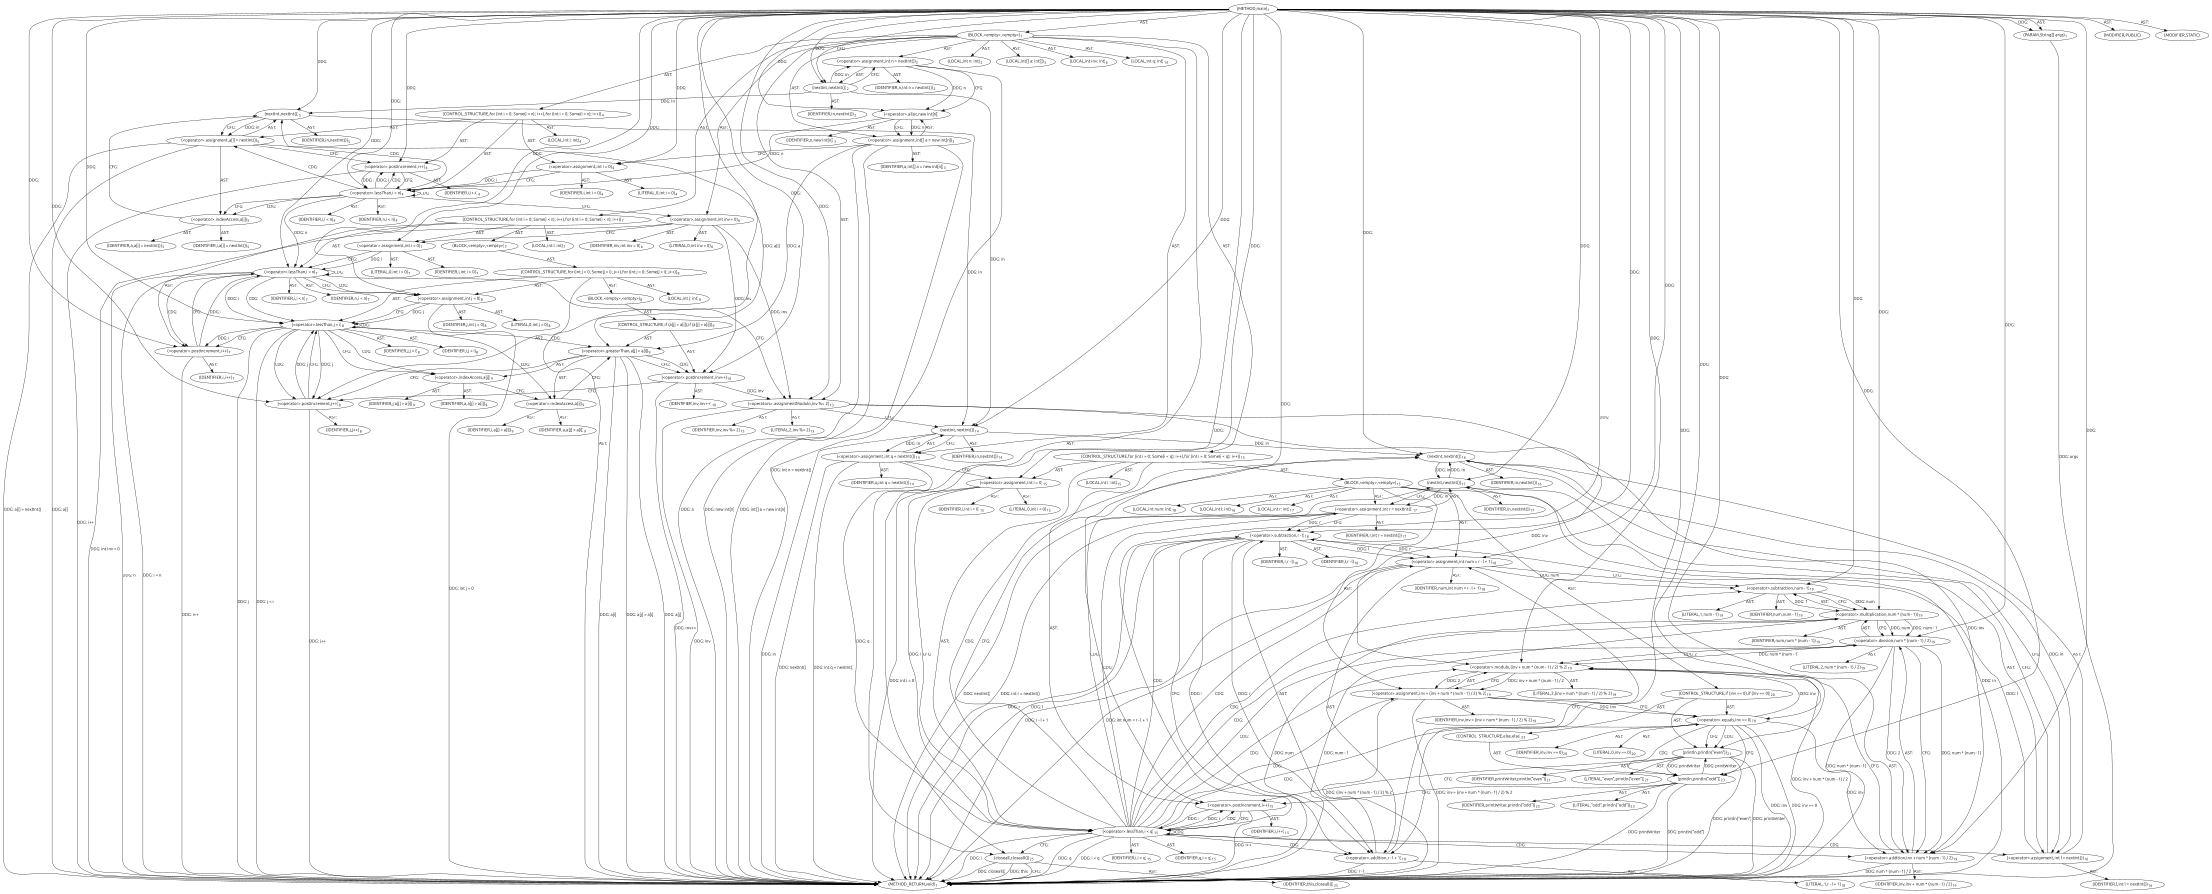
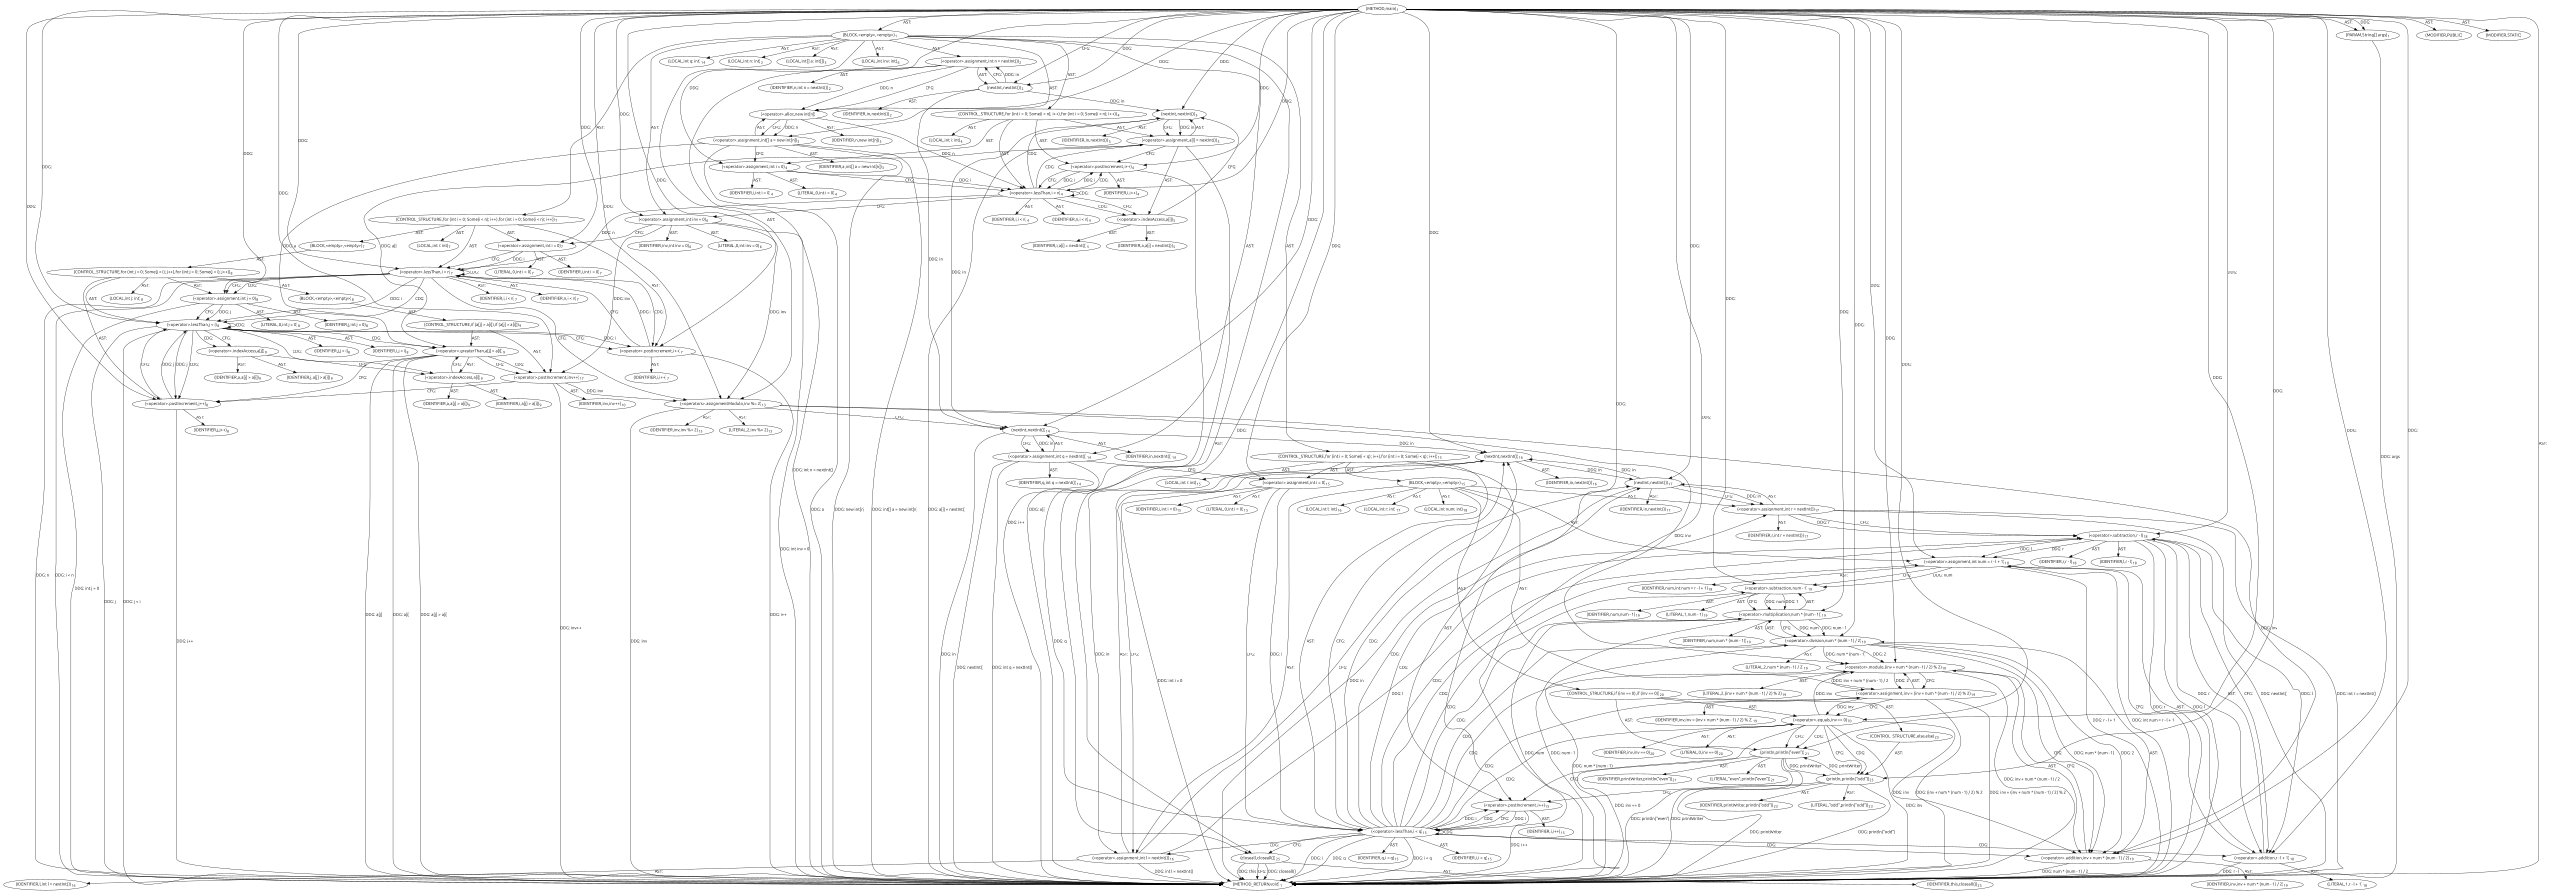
edge "(METHOD,main)" -> "(<operator>.assignment,int inv = 0)": added, label "DDG:"
edge "(<operator>.greaterThan,a[j] > a[i])" -> "(<operator>.indexAccess,a[j])": removed, label "AST:"
node "(<operator>.postIncrement,inv++)": text "10" -> "17"
edge "(<operator>.assignment,int l = nextInt())" -> "(METHOD_RETURN,void)": added, label "DDG: int l = nextInt()"
